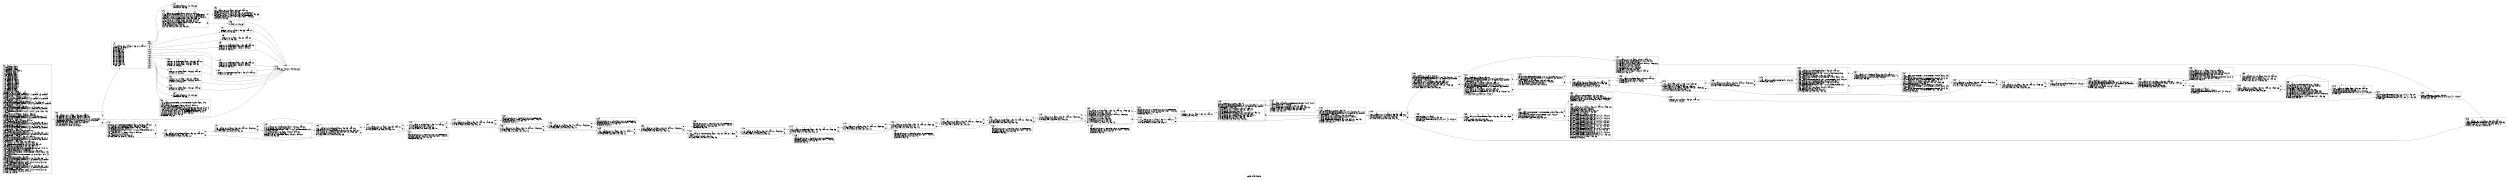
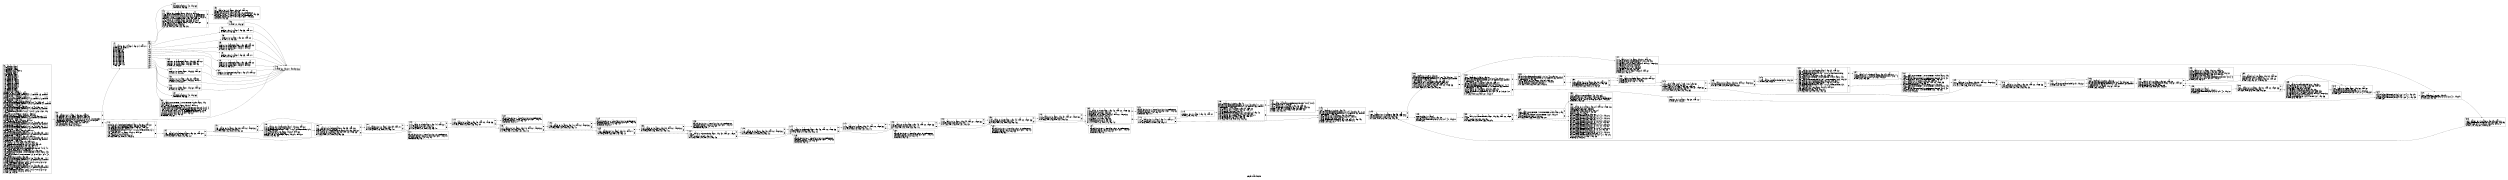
node "%60:": added
